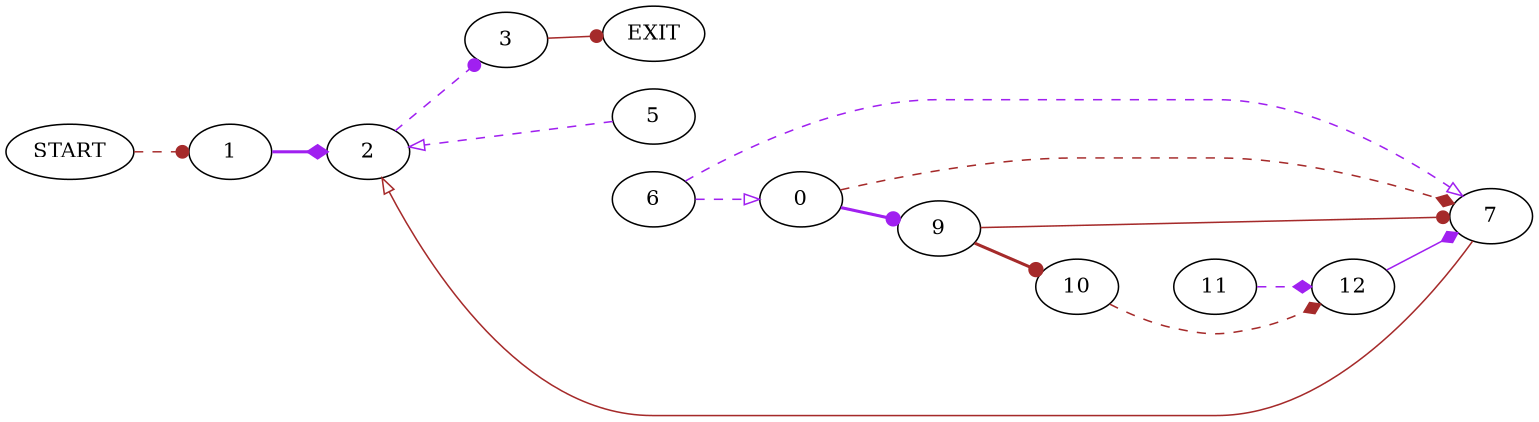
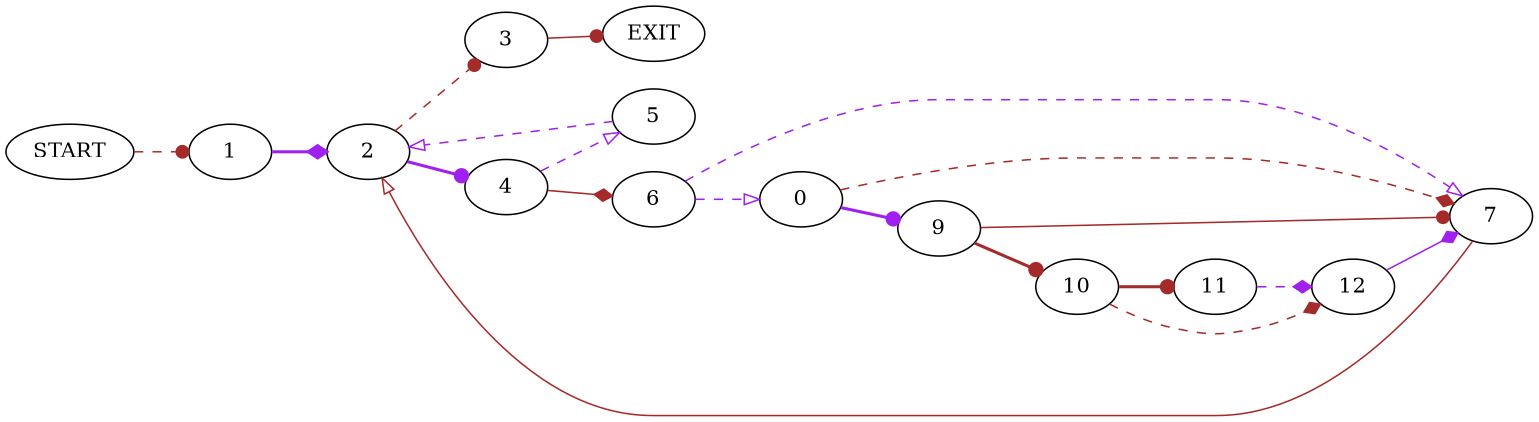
edge "2" -> "3": color purple -> brown
node "4": added
edge "10" -> "11": added
